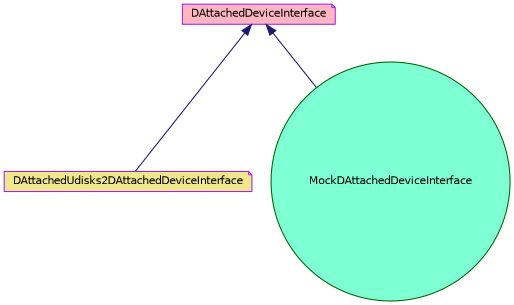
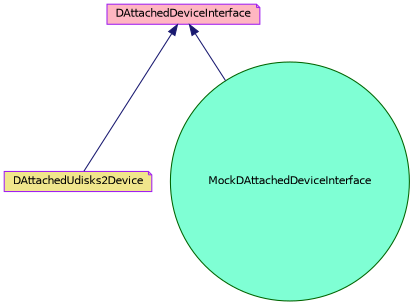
node "DAttachedUdisks2DAttachedDeviceInterface": label "DAttachedUdisks2DAttachedDeviceInterface" -> "DAttachedUdisks2Device"
